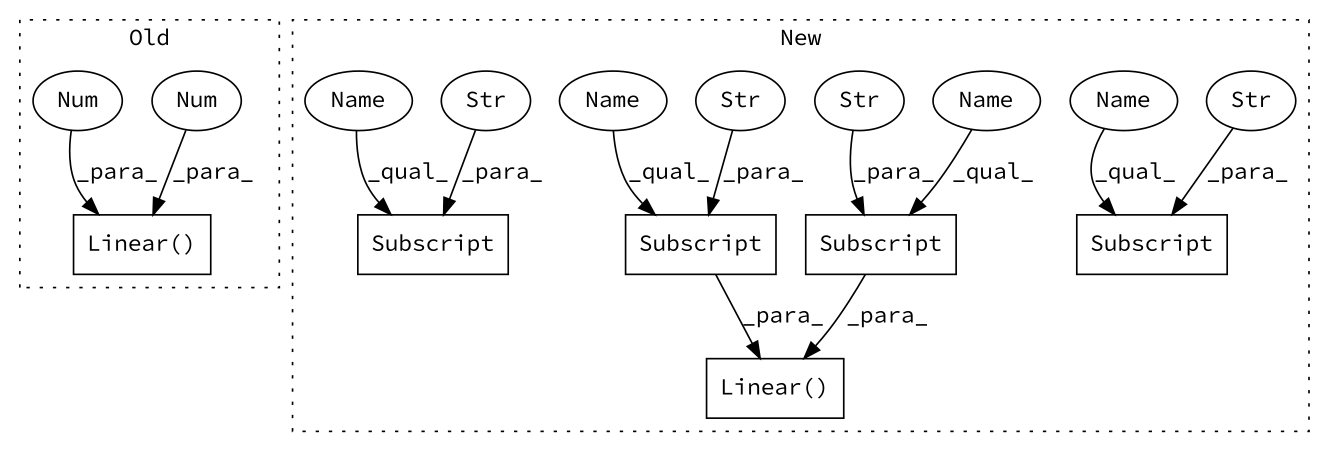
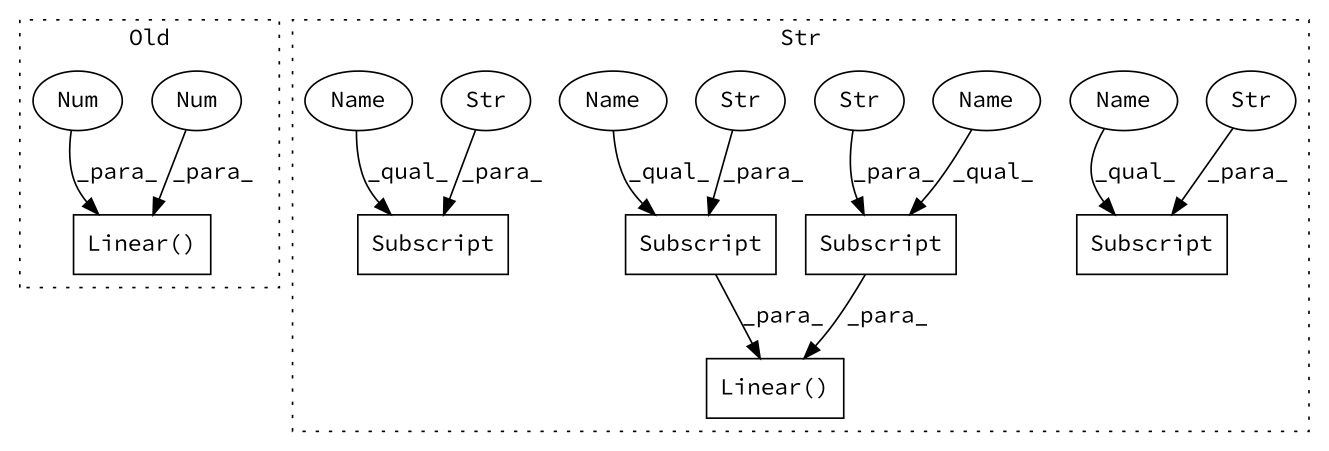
cluster "New": label "New" -> "Str"
